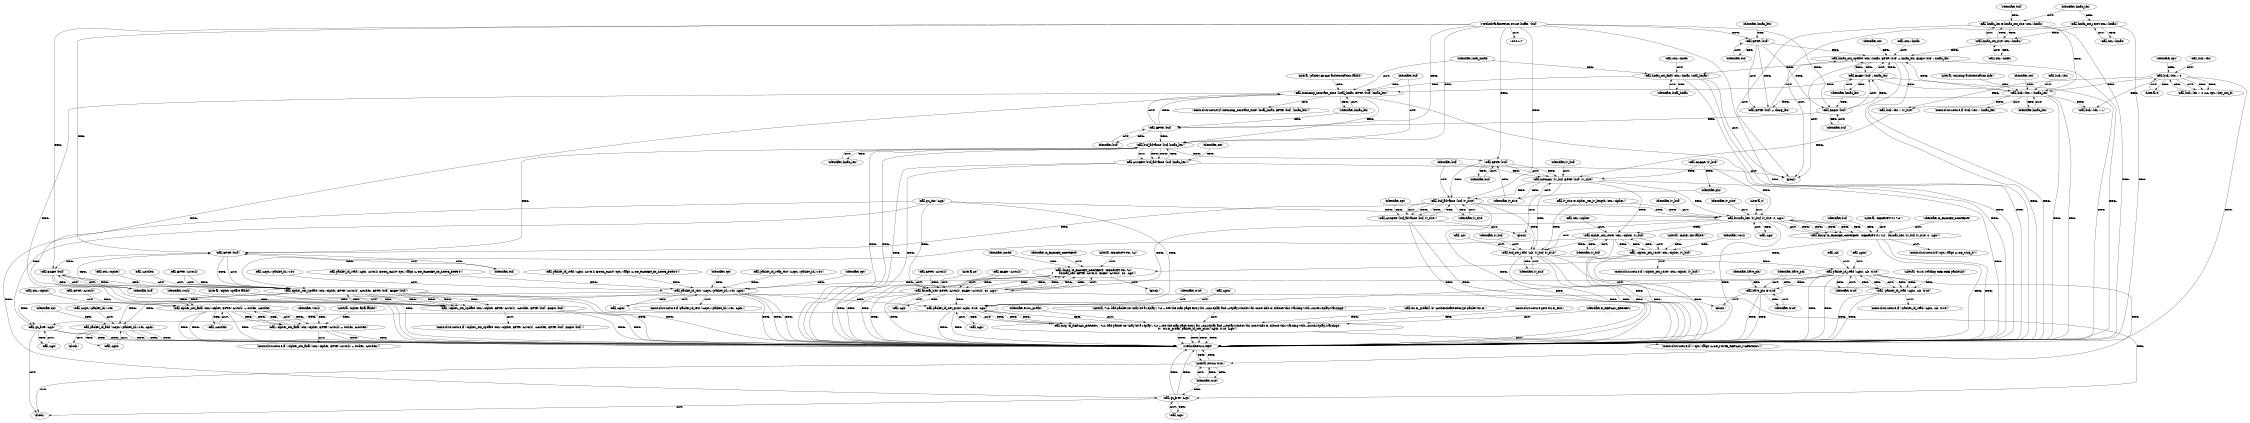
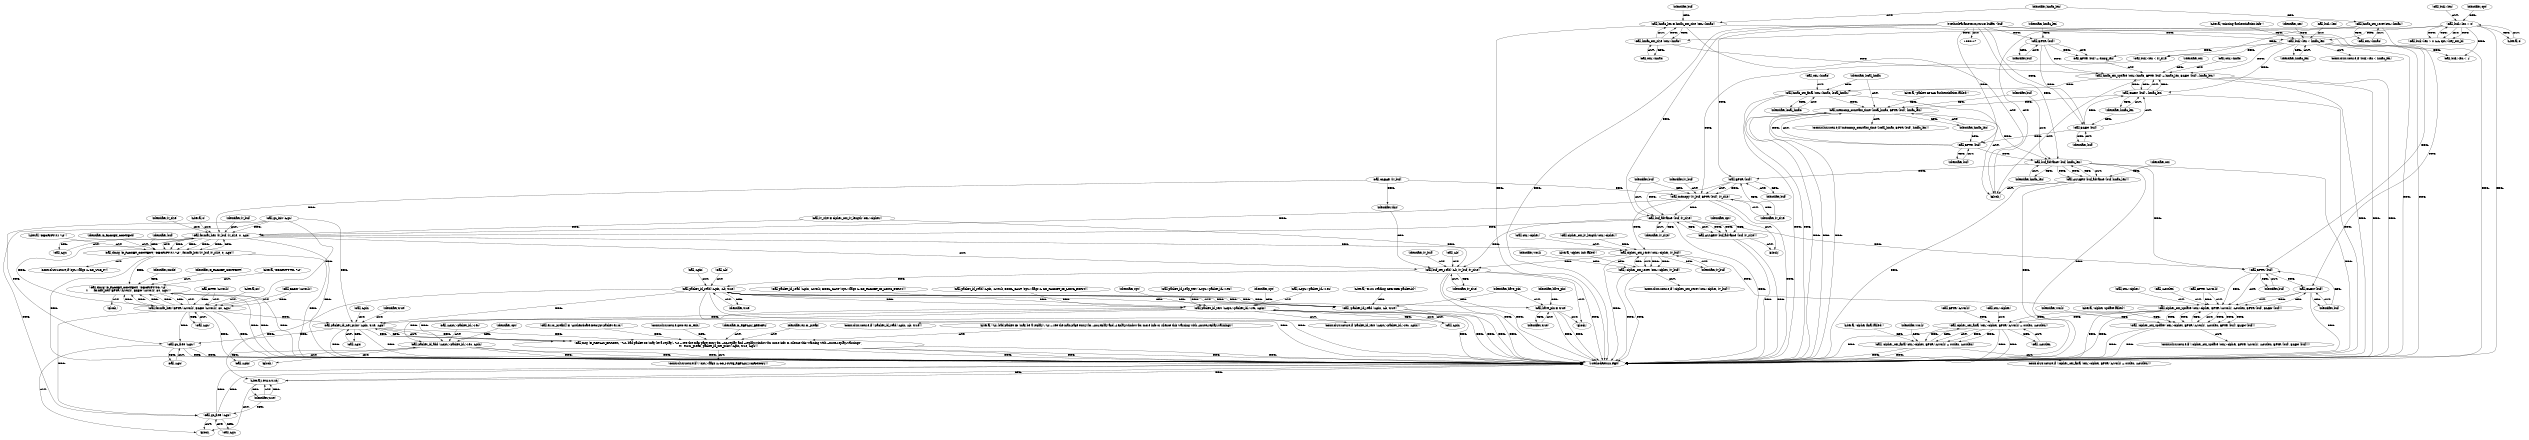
edge "(Call,BLEN (buf) - hmac_len)" -> "(Call,buf->len < hmac_len)": reversed
node "(Identifier,pin)": label "(Identifier,pin)" -> "(Identifier,this)"
node "(Call,cipher_ctx_iv_length (ctx->cipher))": added
